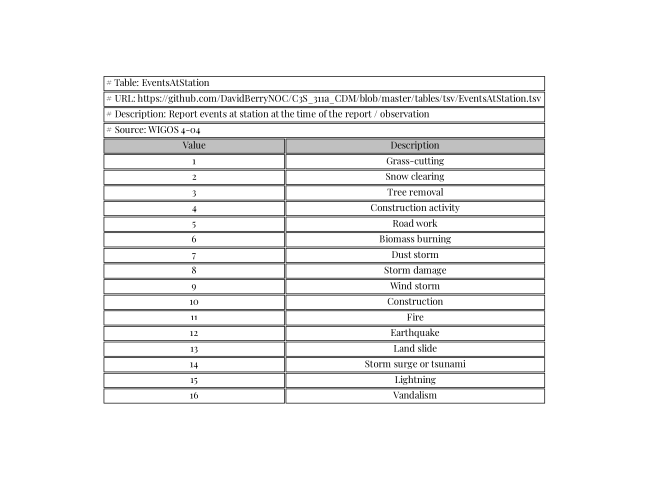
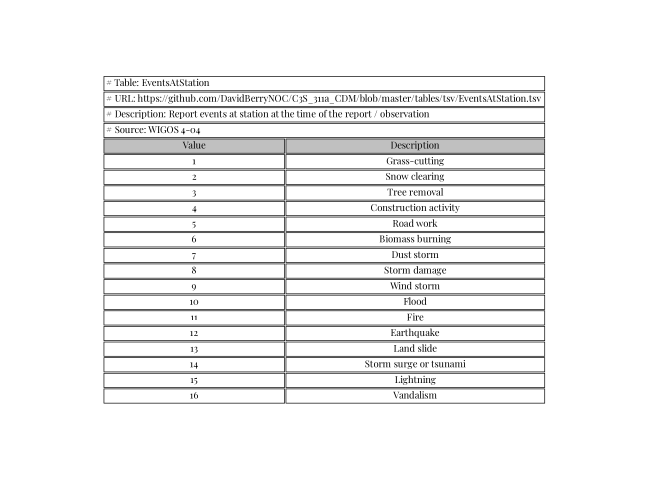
node "# Table: EventsAtStation": text "Construction" -> "Flood"
